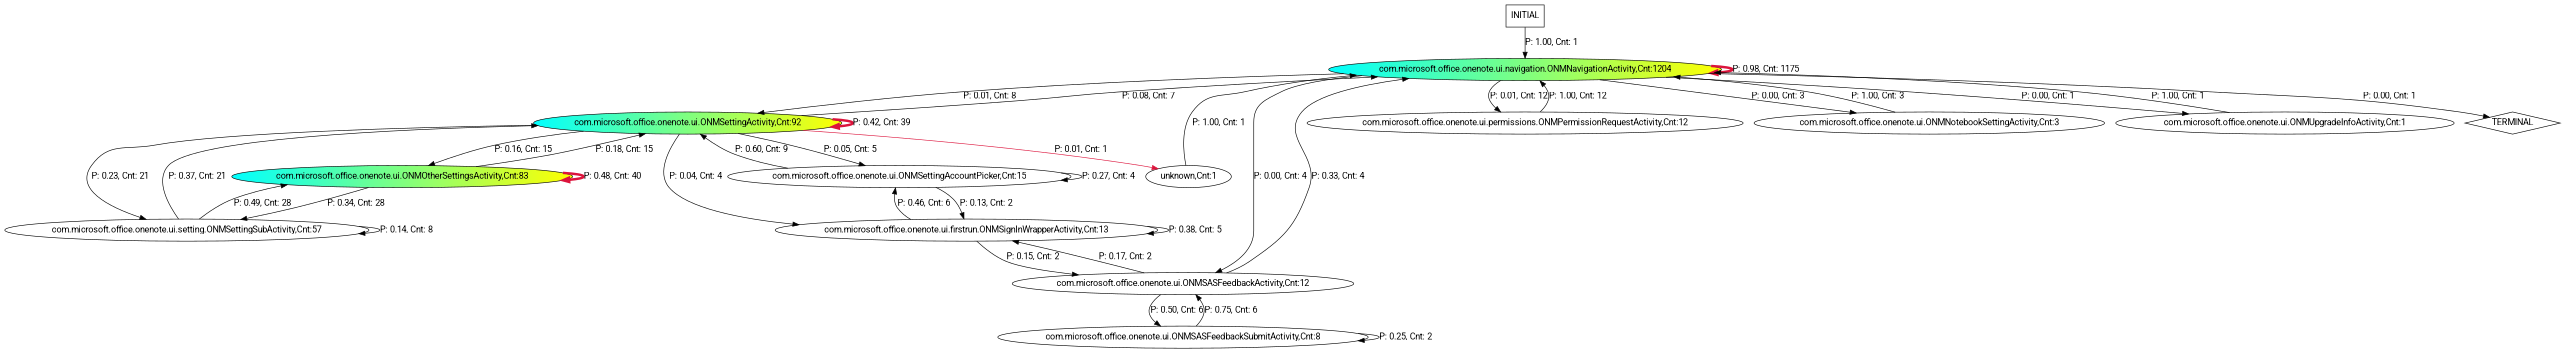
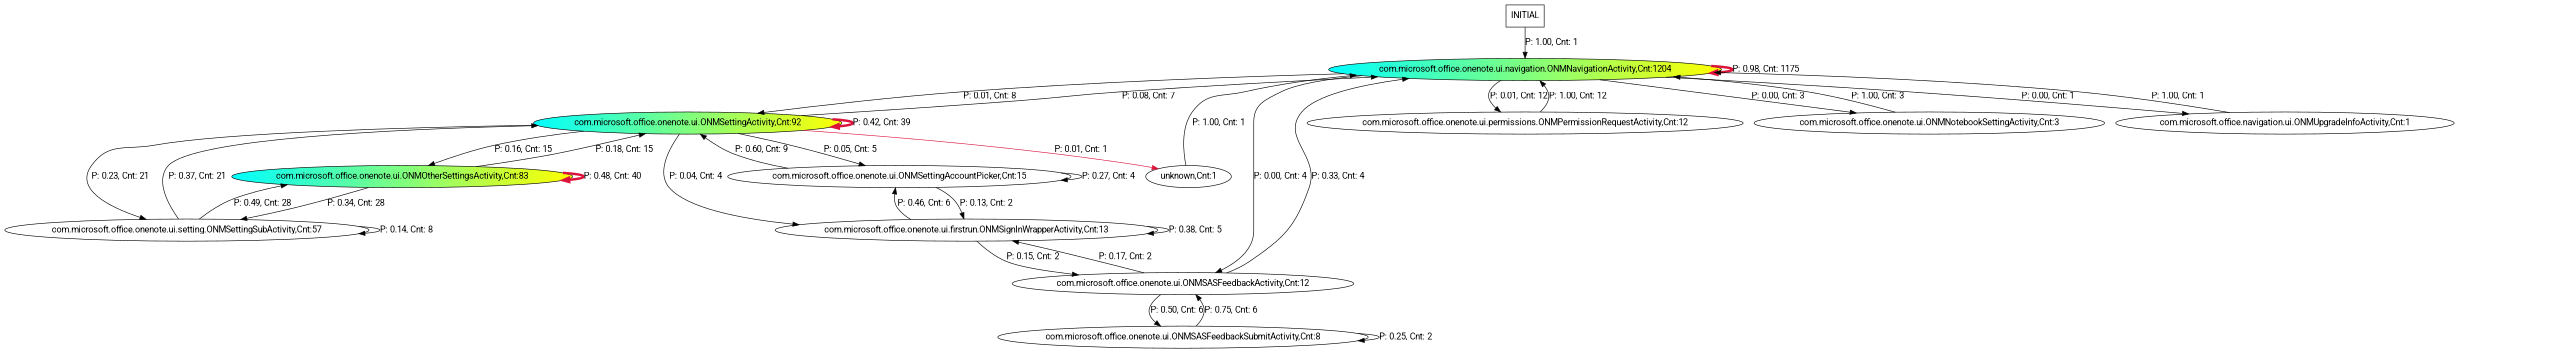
node "com.microsoft.office.onenote.ui.ONMUpgradeInfoActivity,Cnt:1": label "com.microsoft.office.onenote.ui.ONMUpgradeInfoActivity,Cnt:1" -> "com.microsoft.office.navigation.ui.ONMUpgradeInfoActivity,Cnt:1"
node "TERMINAL": removed
